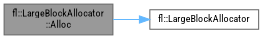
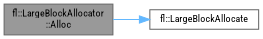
node "fl::LargeBlockAllocator": label "fl::LargeBlockAllocator" -> "fl::LargeBlockAllocate"
